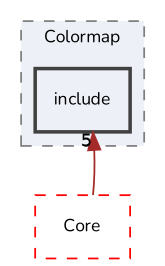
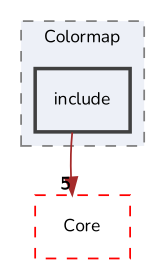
edge "Core" -> "include": reversed
